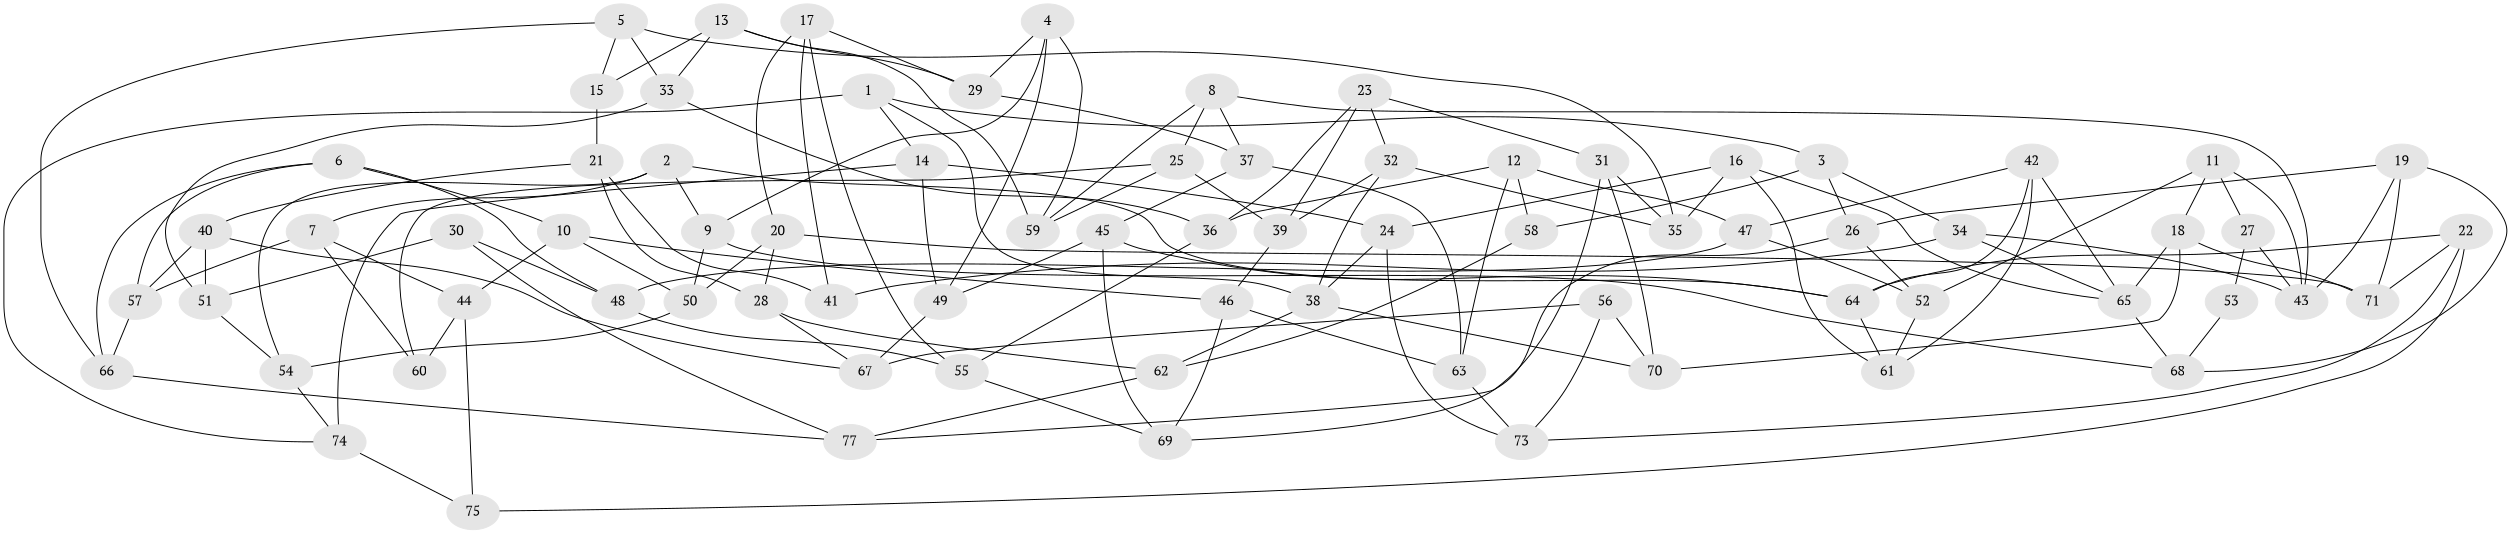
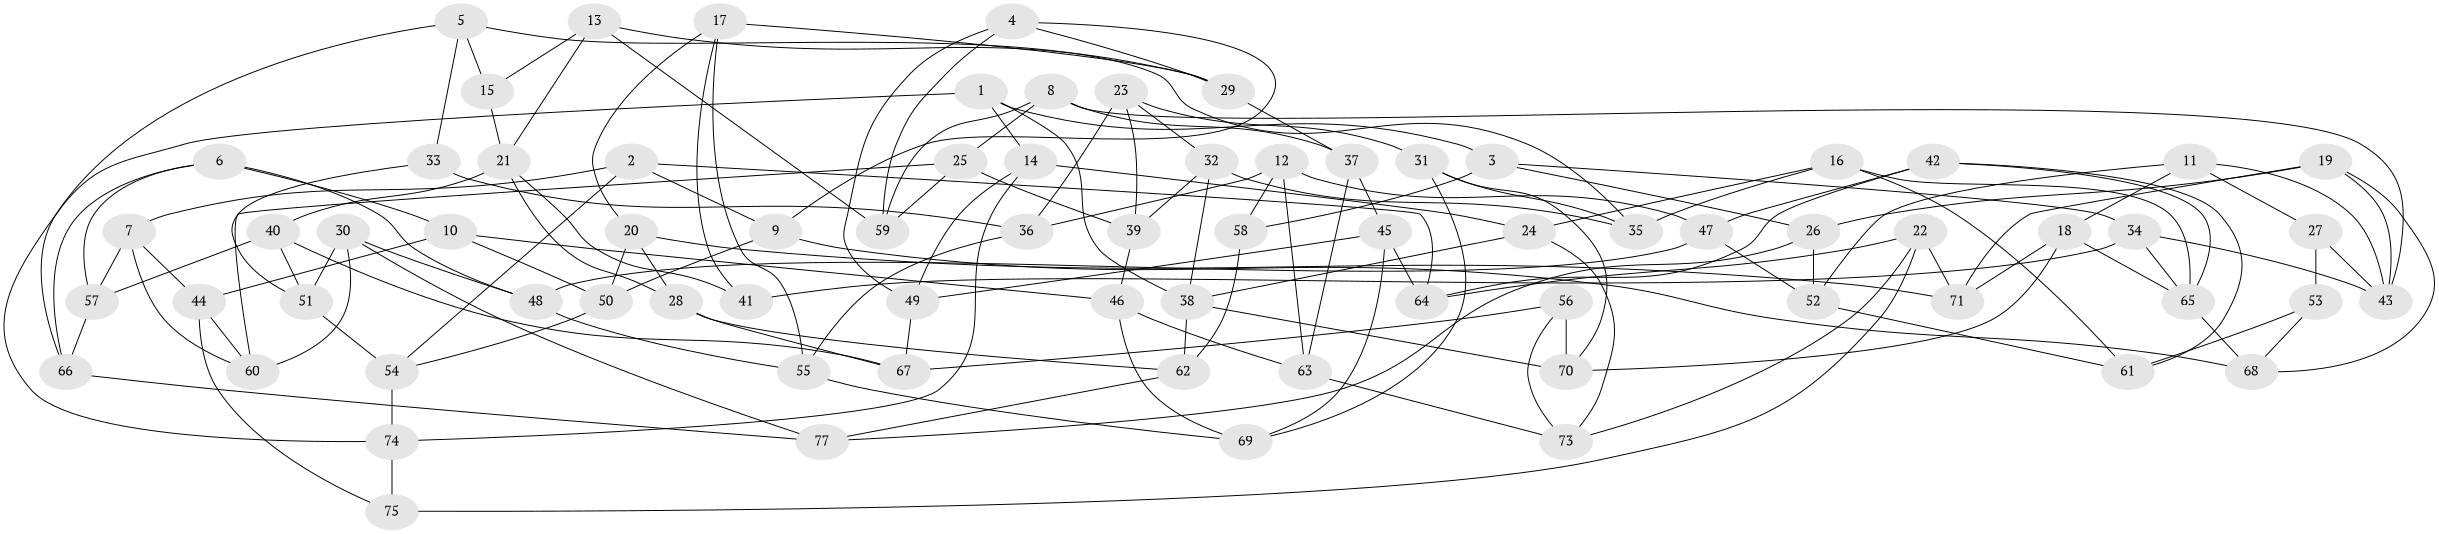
edge "13" -- "33": now "13" -- "21"
edge "30" -- "60": added
edge "64" -- "61": now "53" -- "61"
